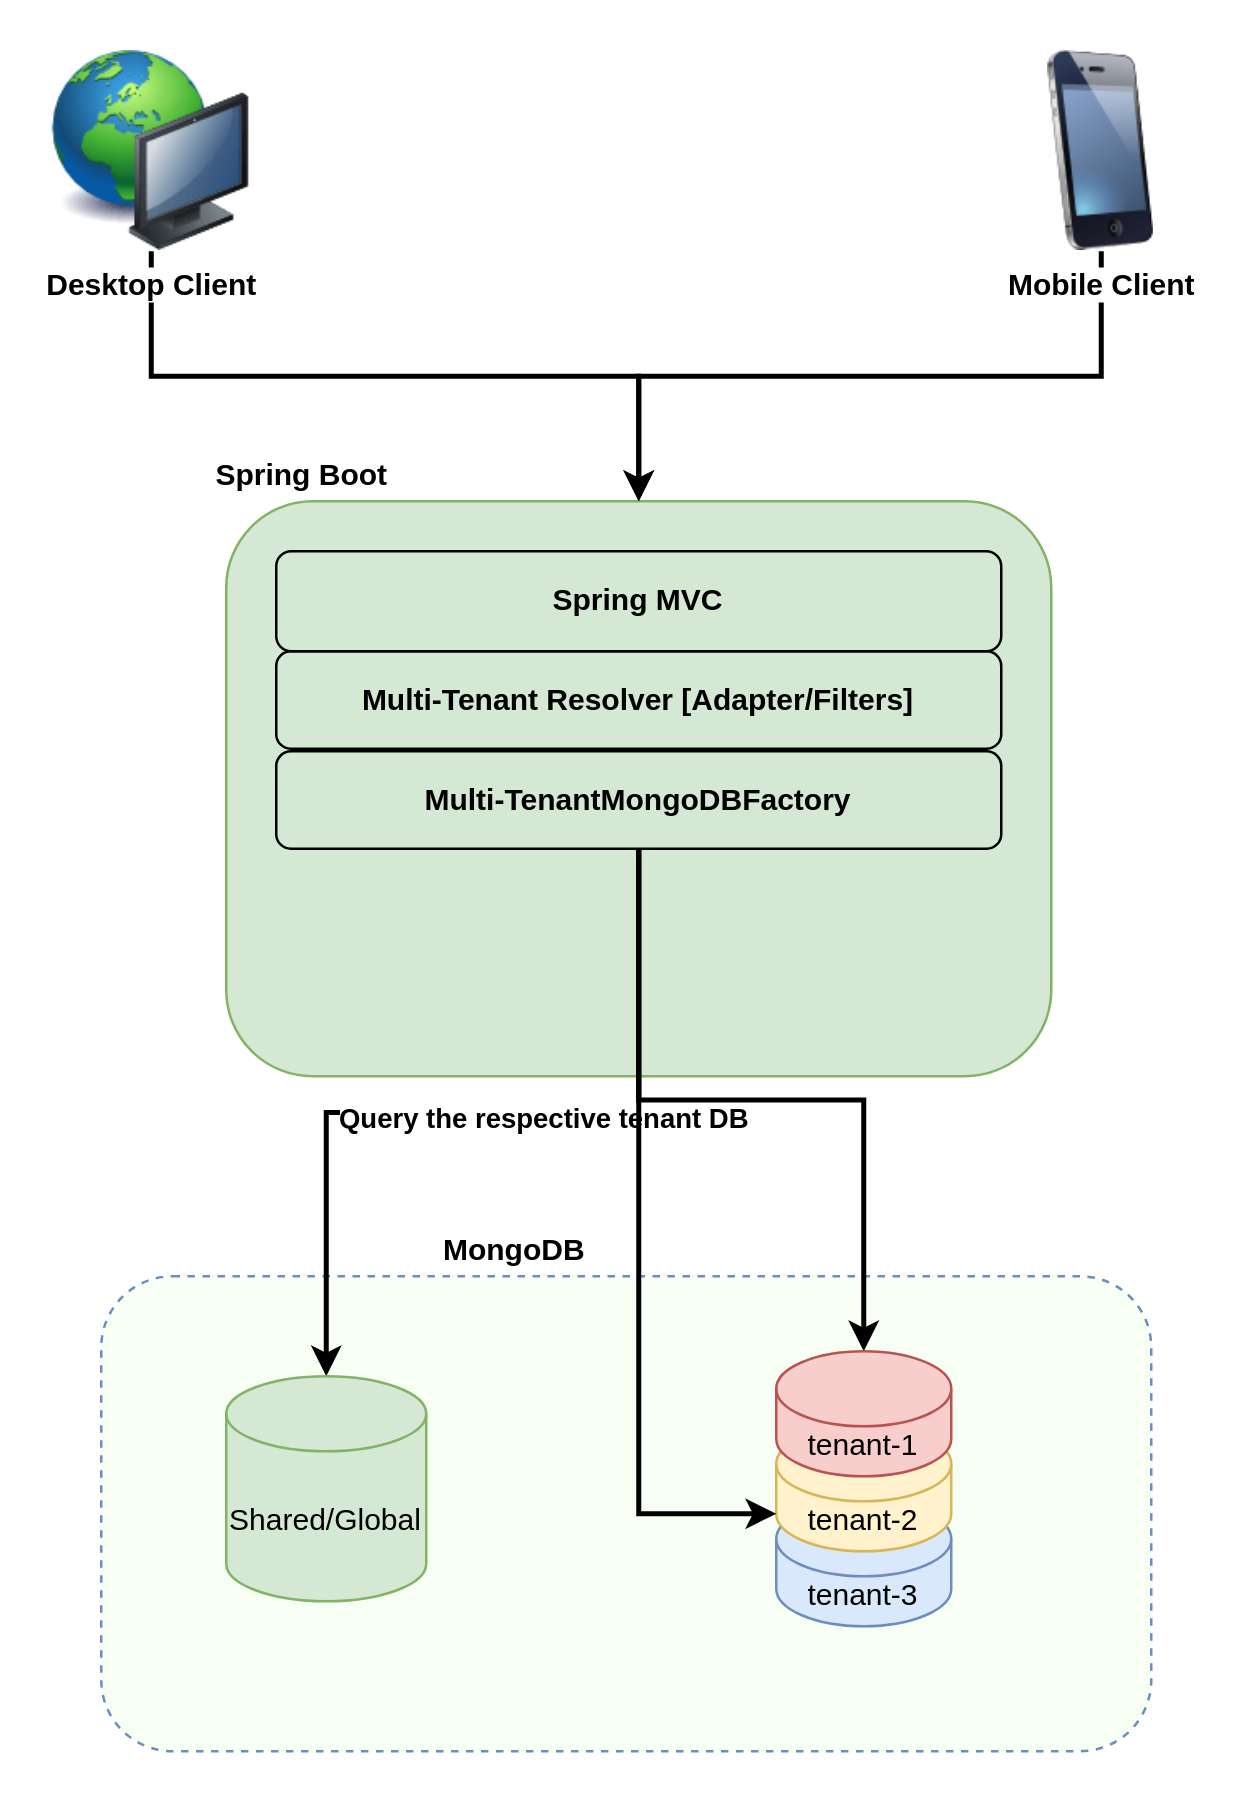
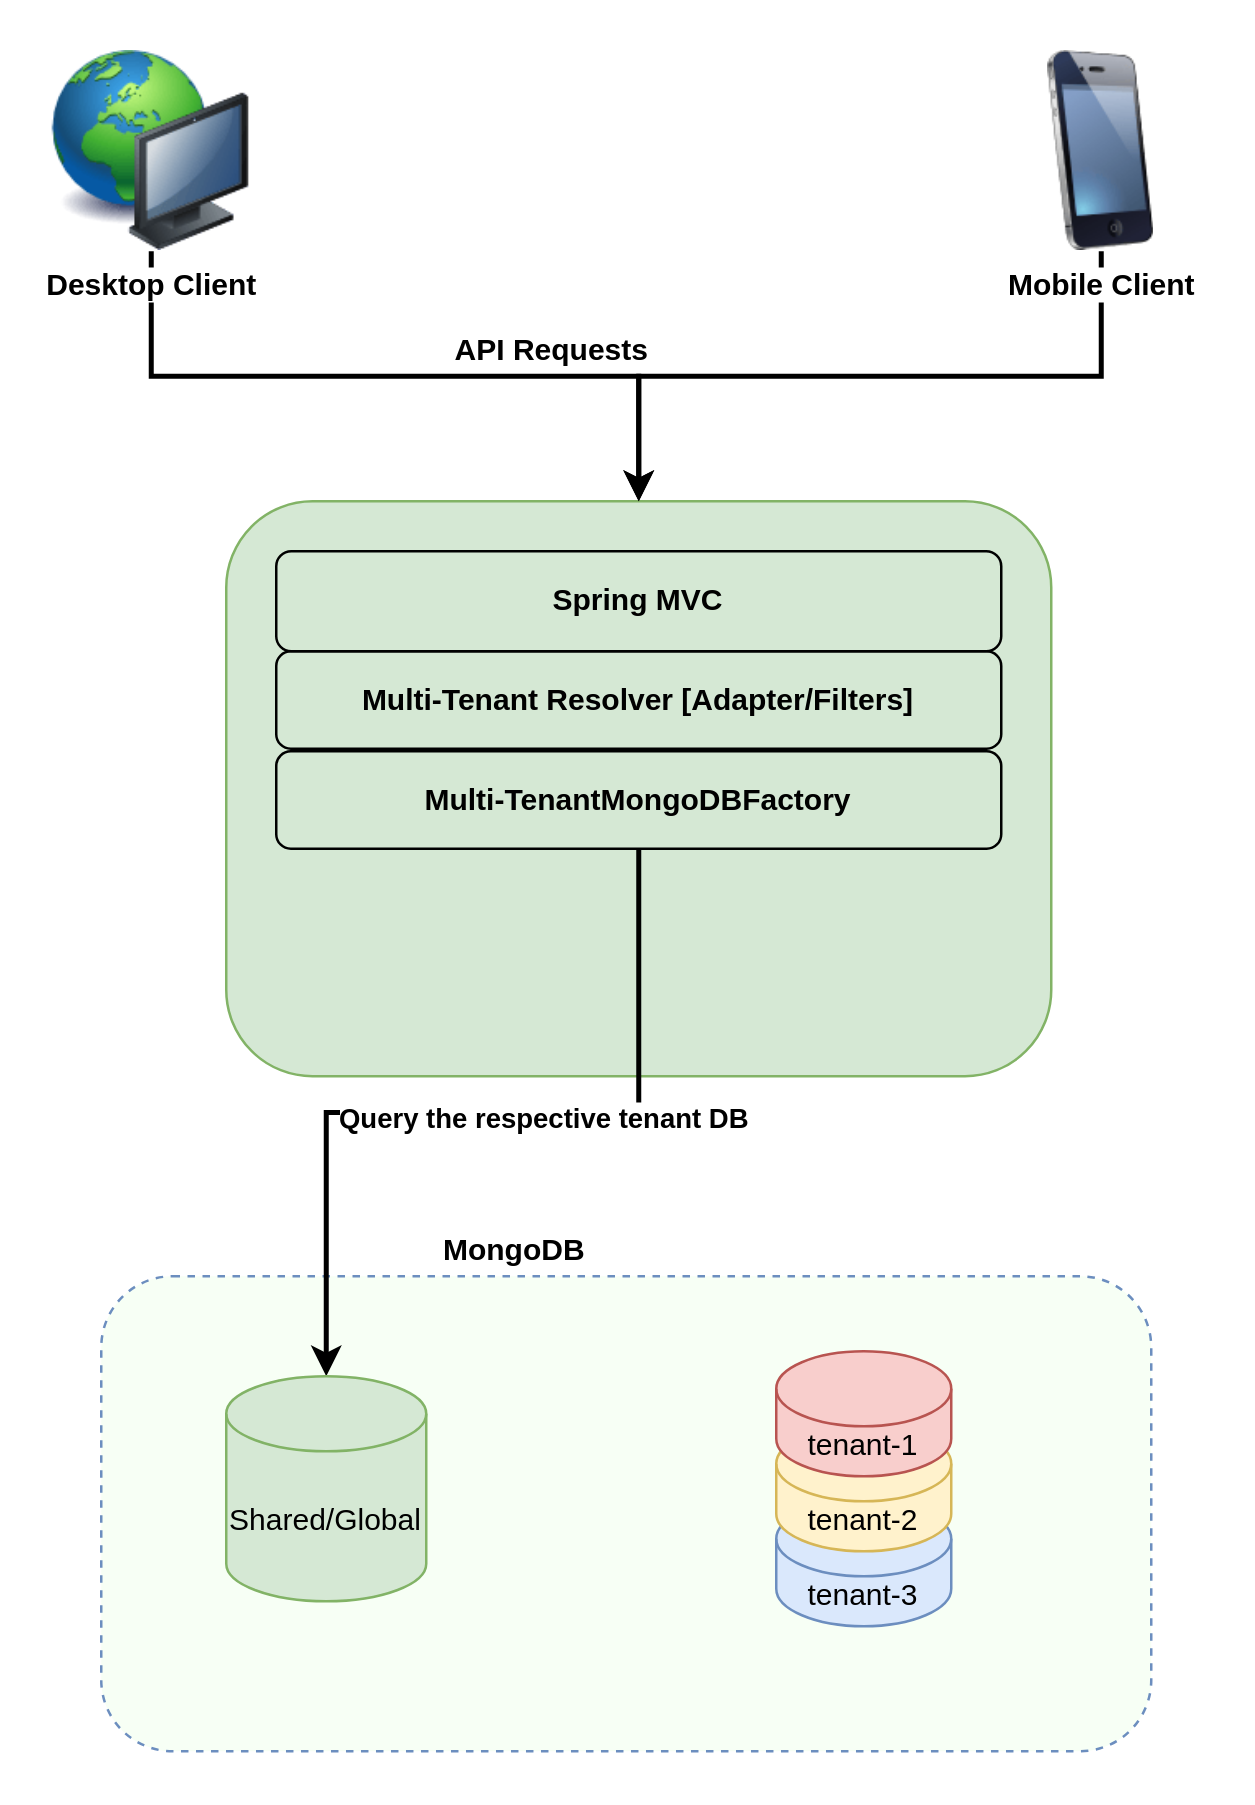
node "API Requests": added
node "Spring Boot": removed
edge "Multi-TenantMongoDBFactory" -> "tenant-1": removed
edge "Multi-TenantMongoDBFactory" -> "tenant-2": removed
